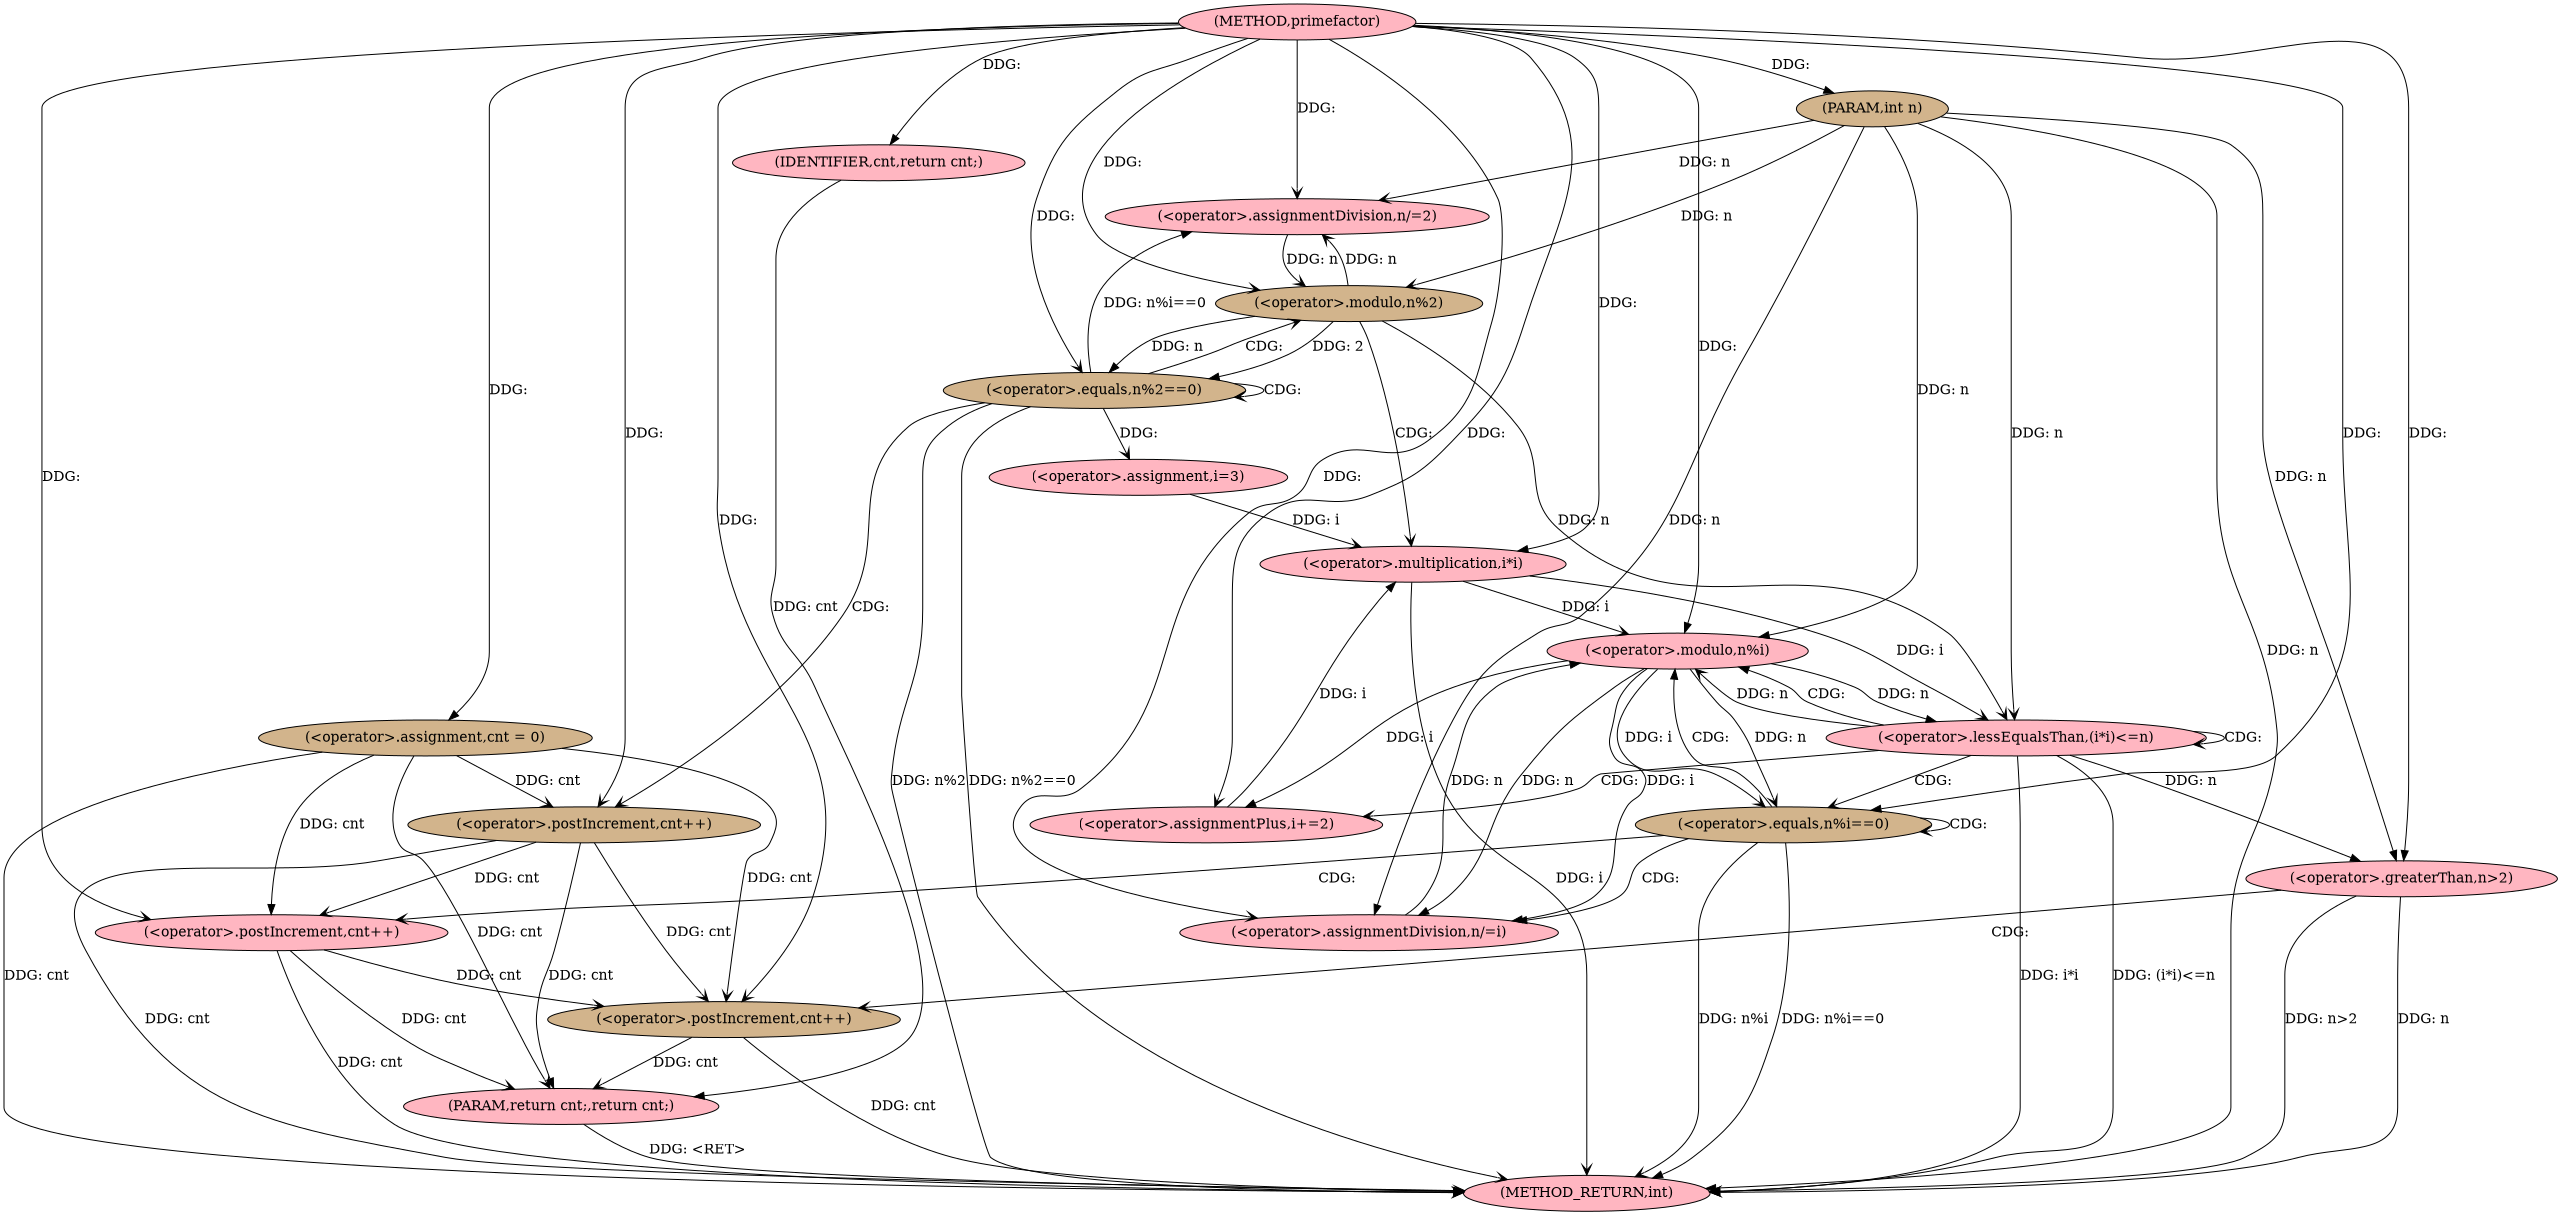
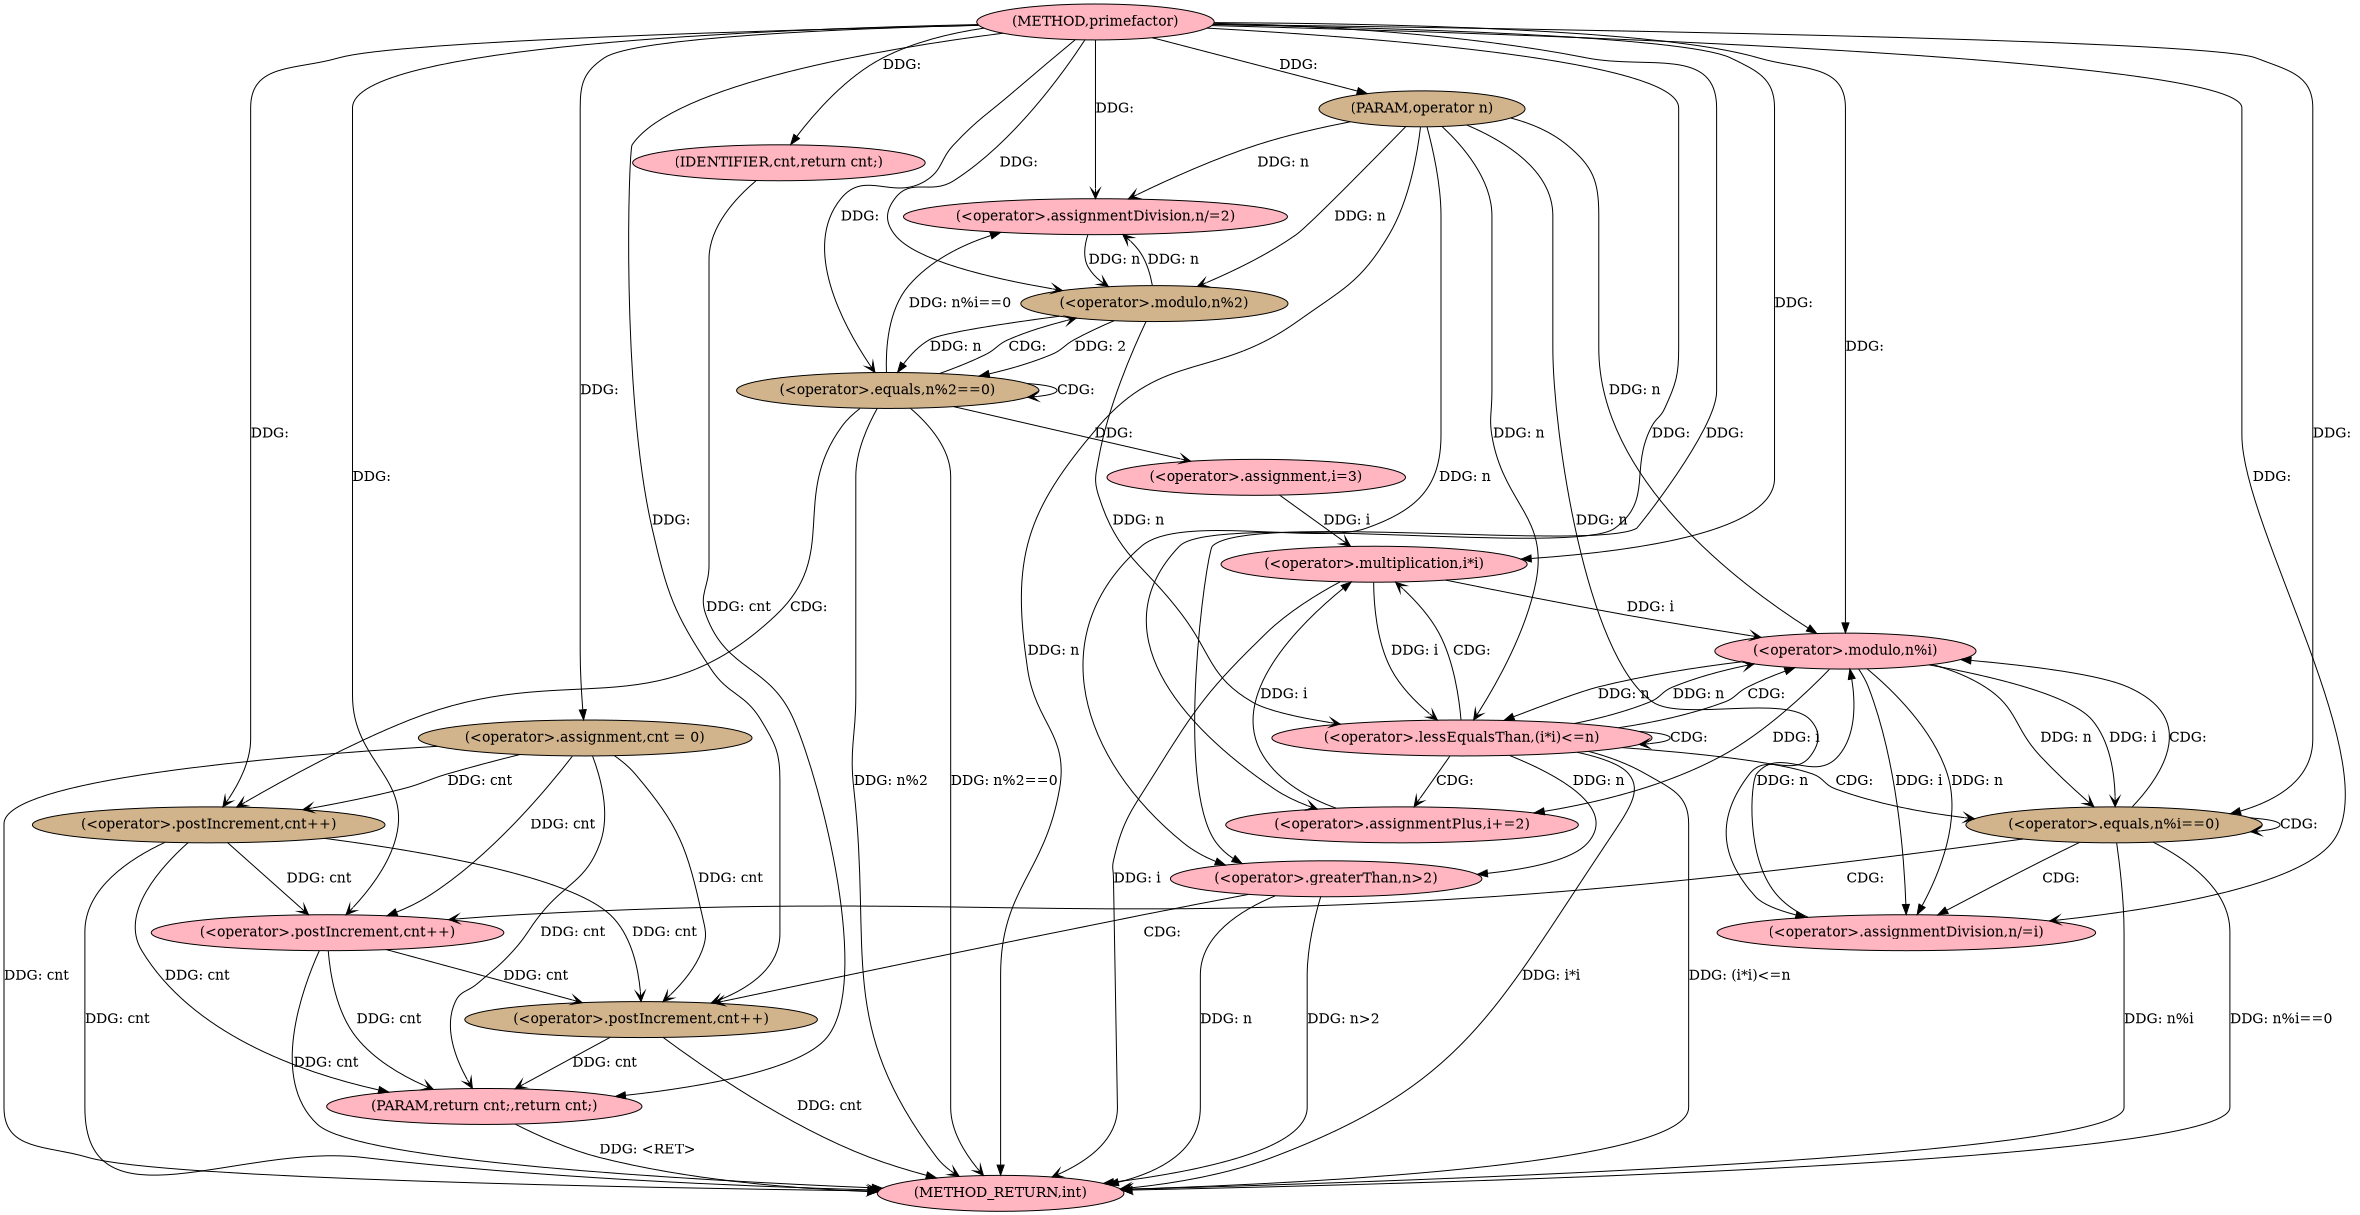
node "(PARAM,int n)": label "(PARAM,int n)" -> "(PARAM,operator n)"
edge "(<operator>.modulo,n%2)" -> "(<operator>.multiplication,i*i)": now "(<operator>.lessEqualsThan,(i*i)<=n)" -> "(<operator>.multiplication,i*i)"
